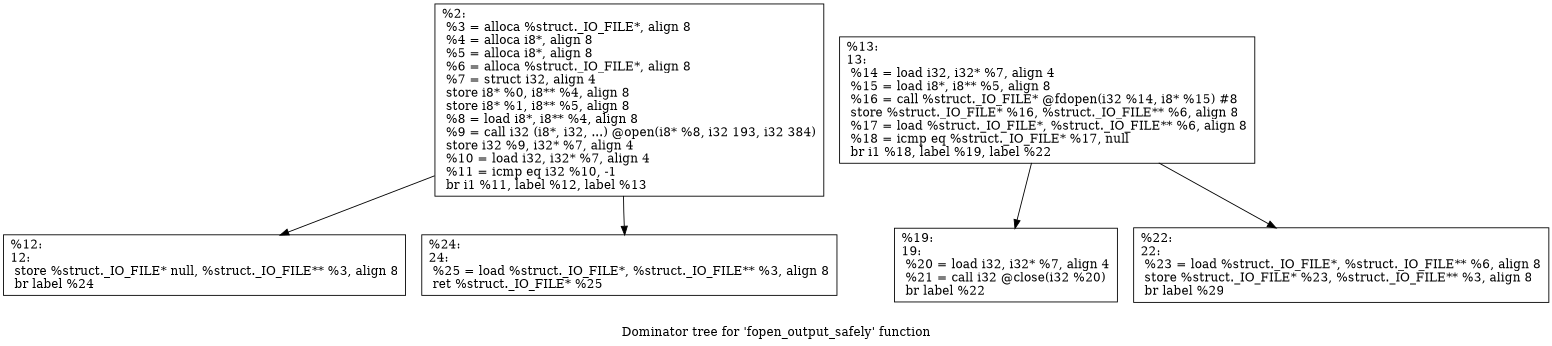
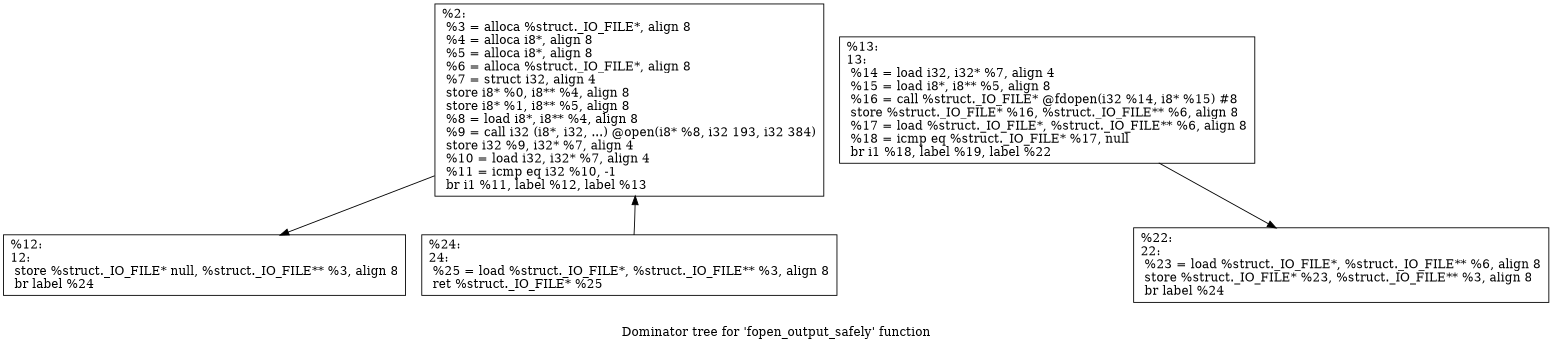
edge "%2:" -> "%24:": reversed
node "%19:": removed
node "%22:": text "br label %29" -> "br label %24"
